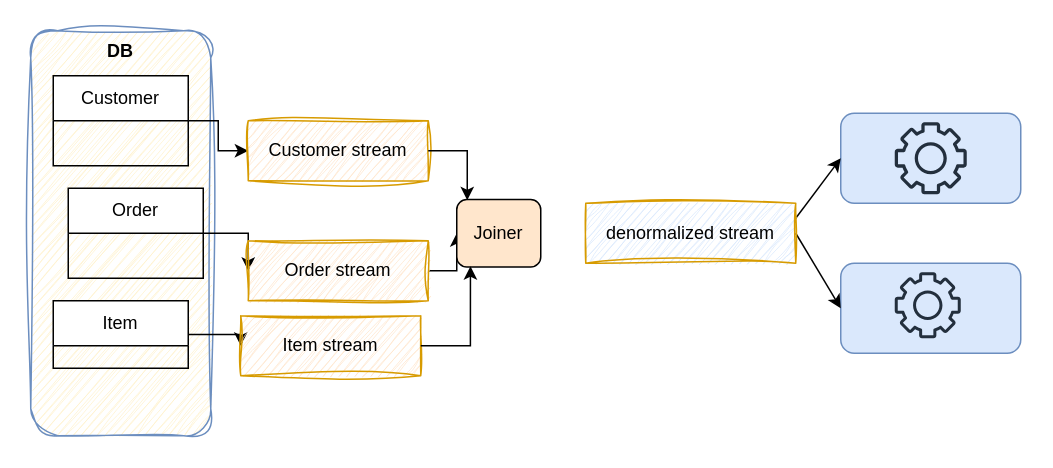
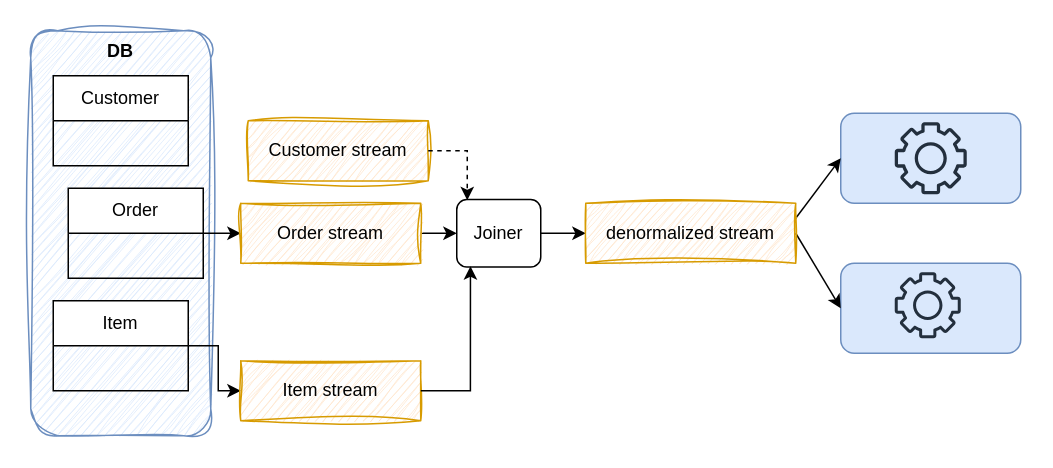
node "DB": fillcolor #fff2cc -> #dae8fc
edge "Customer" -> "Customer stream": removed
edge "Customer stream" -> "Joiner": style solid -> dashed
node "Joiner": fillcolor #ffe6cc -> #ffffff
edge "Joiner" -> "denormalized stream": added
node "denormalized stream": fillcolor #dae8fc -> #ffe6cc
node "Order stream": moved (338, 271) -> (331, 233)
node "Item": size 135x68 -> 135x90
node "Item stream": moved (331, 346) -> (331, 391)
